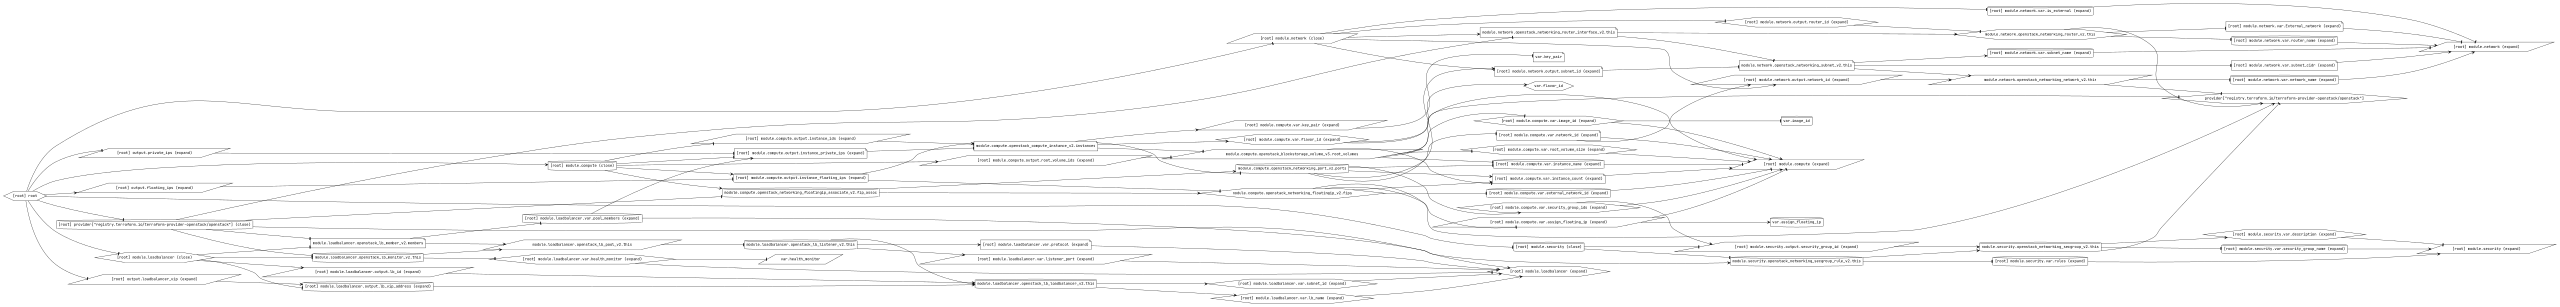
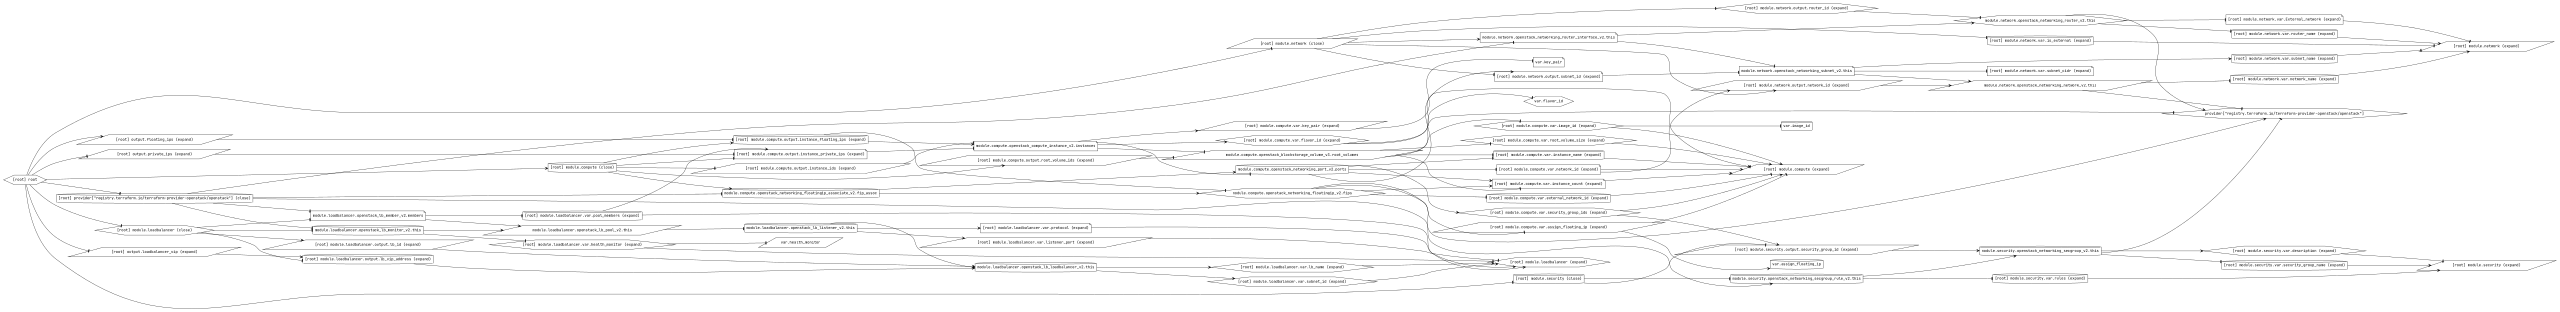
edge "[root] module.network.var.subnet_cidr (expand)" -> "[root] module.network (expand)": removed
edge "[root] module.compute.var.flavor_id (expand)" -> "var.flavor_id": arrowhead vee -> tee
